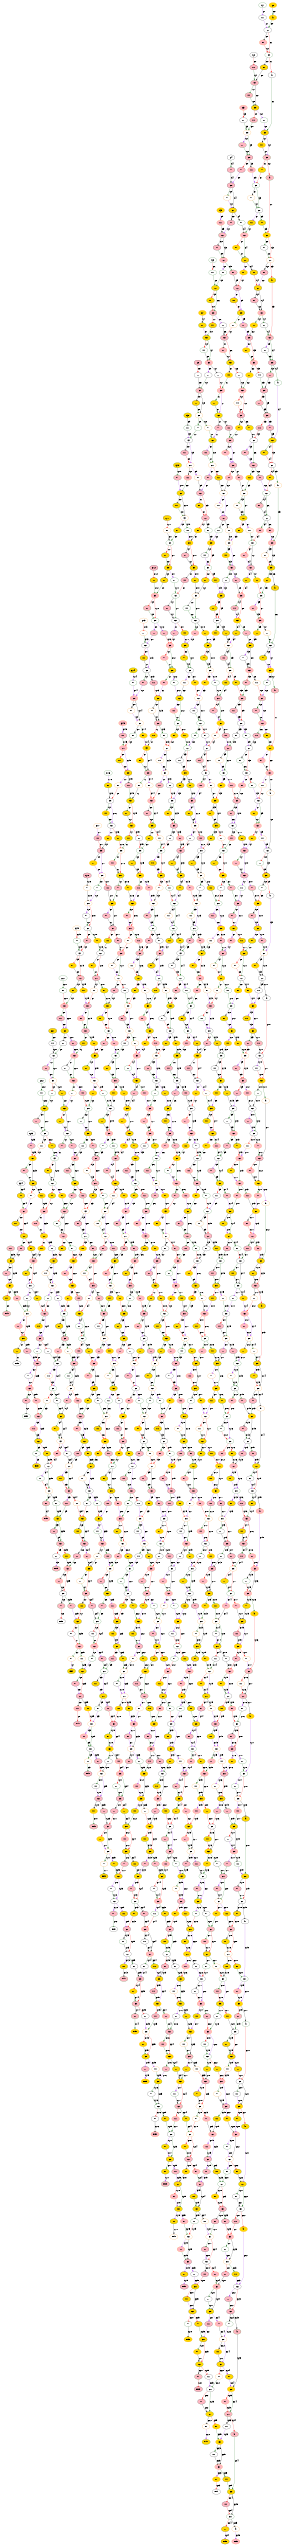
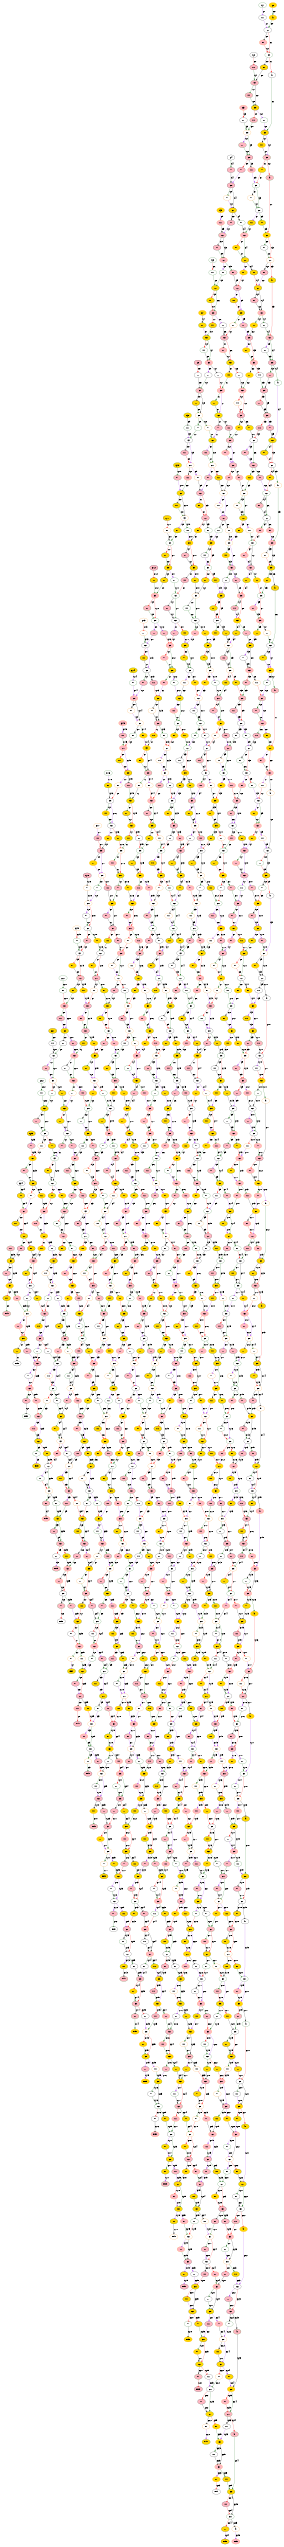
node "q23": fillcolor white -> gold
